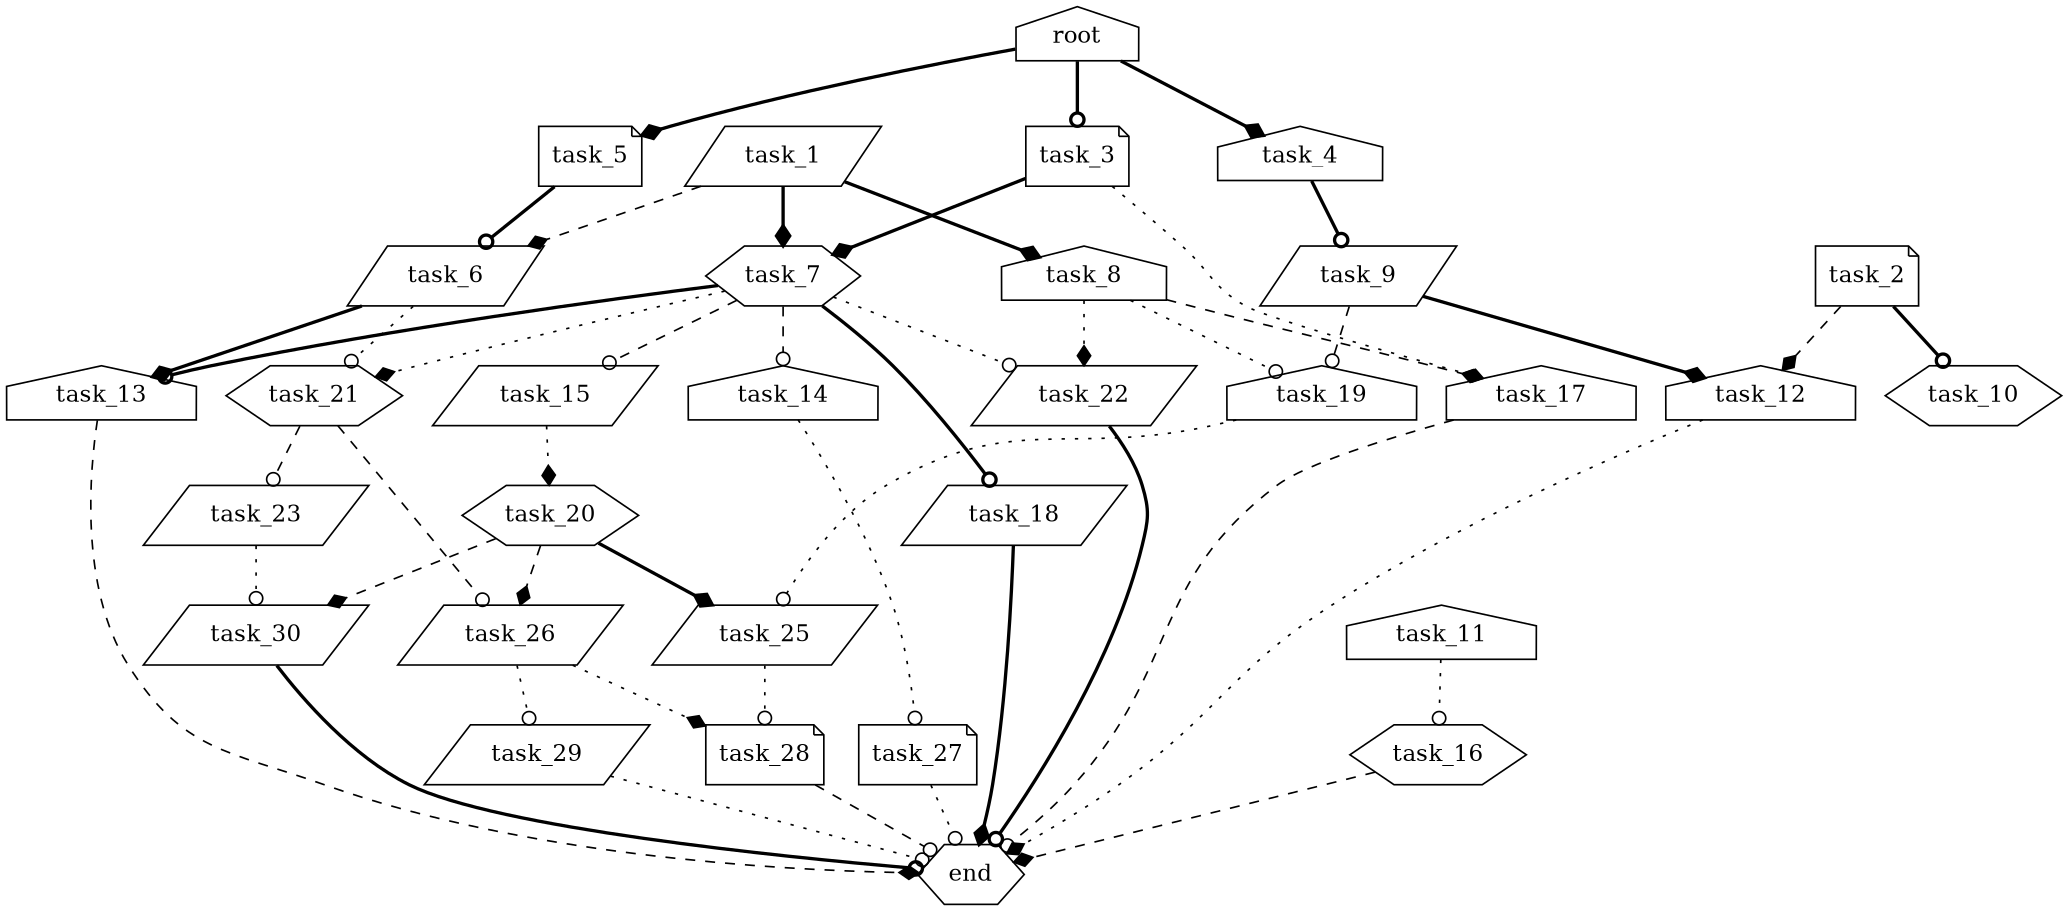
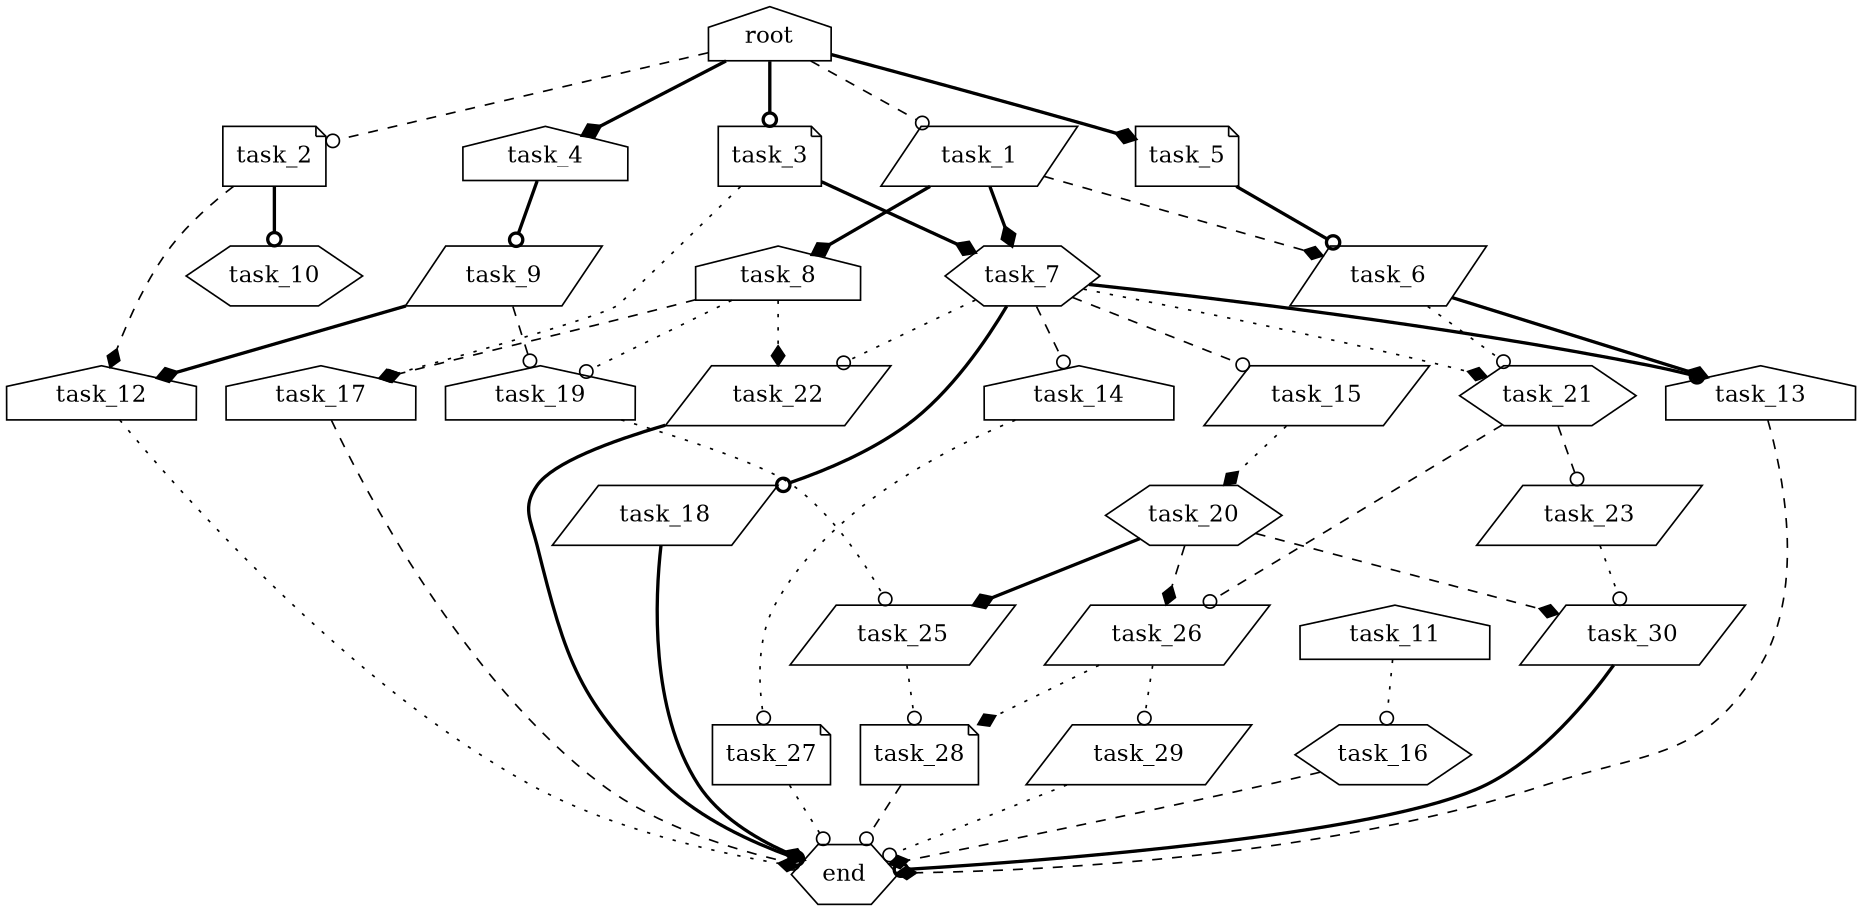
edge "root" -> "task_1": added
edge "root" -> "task_2": added
